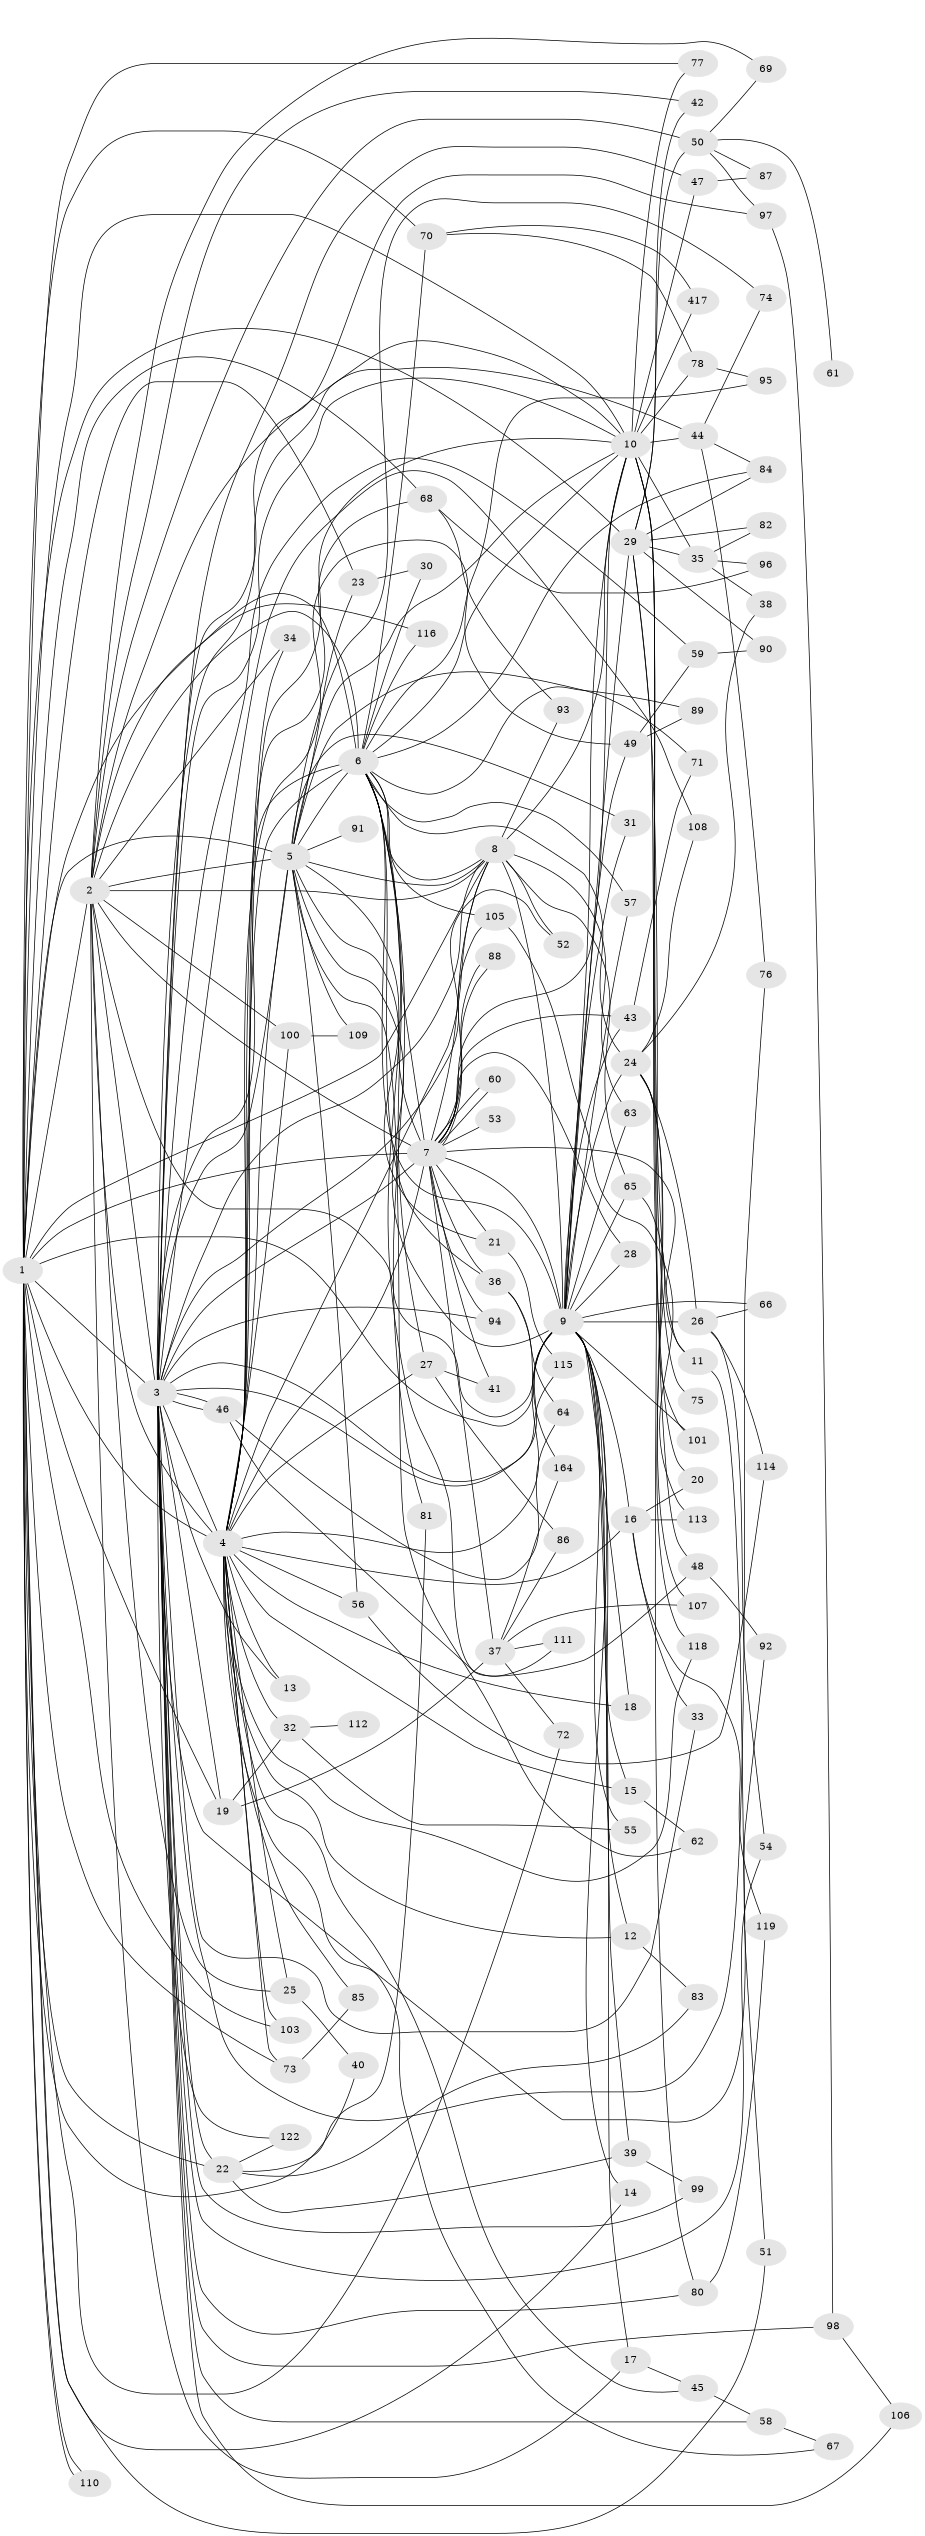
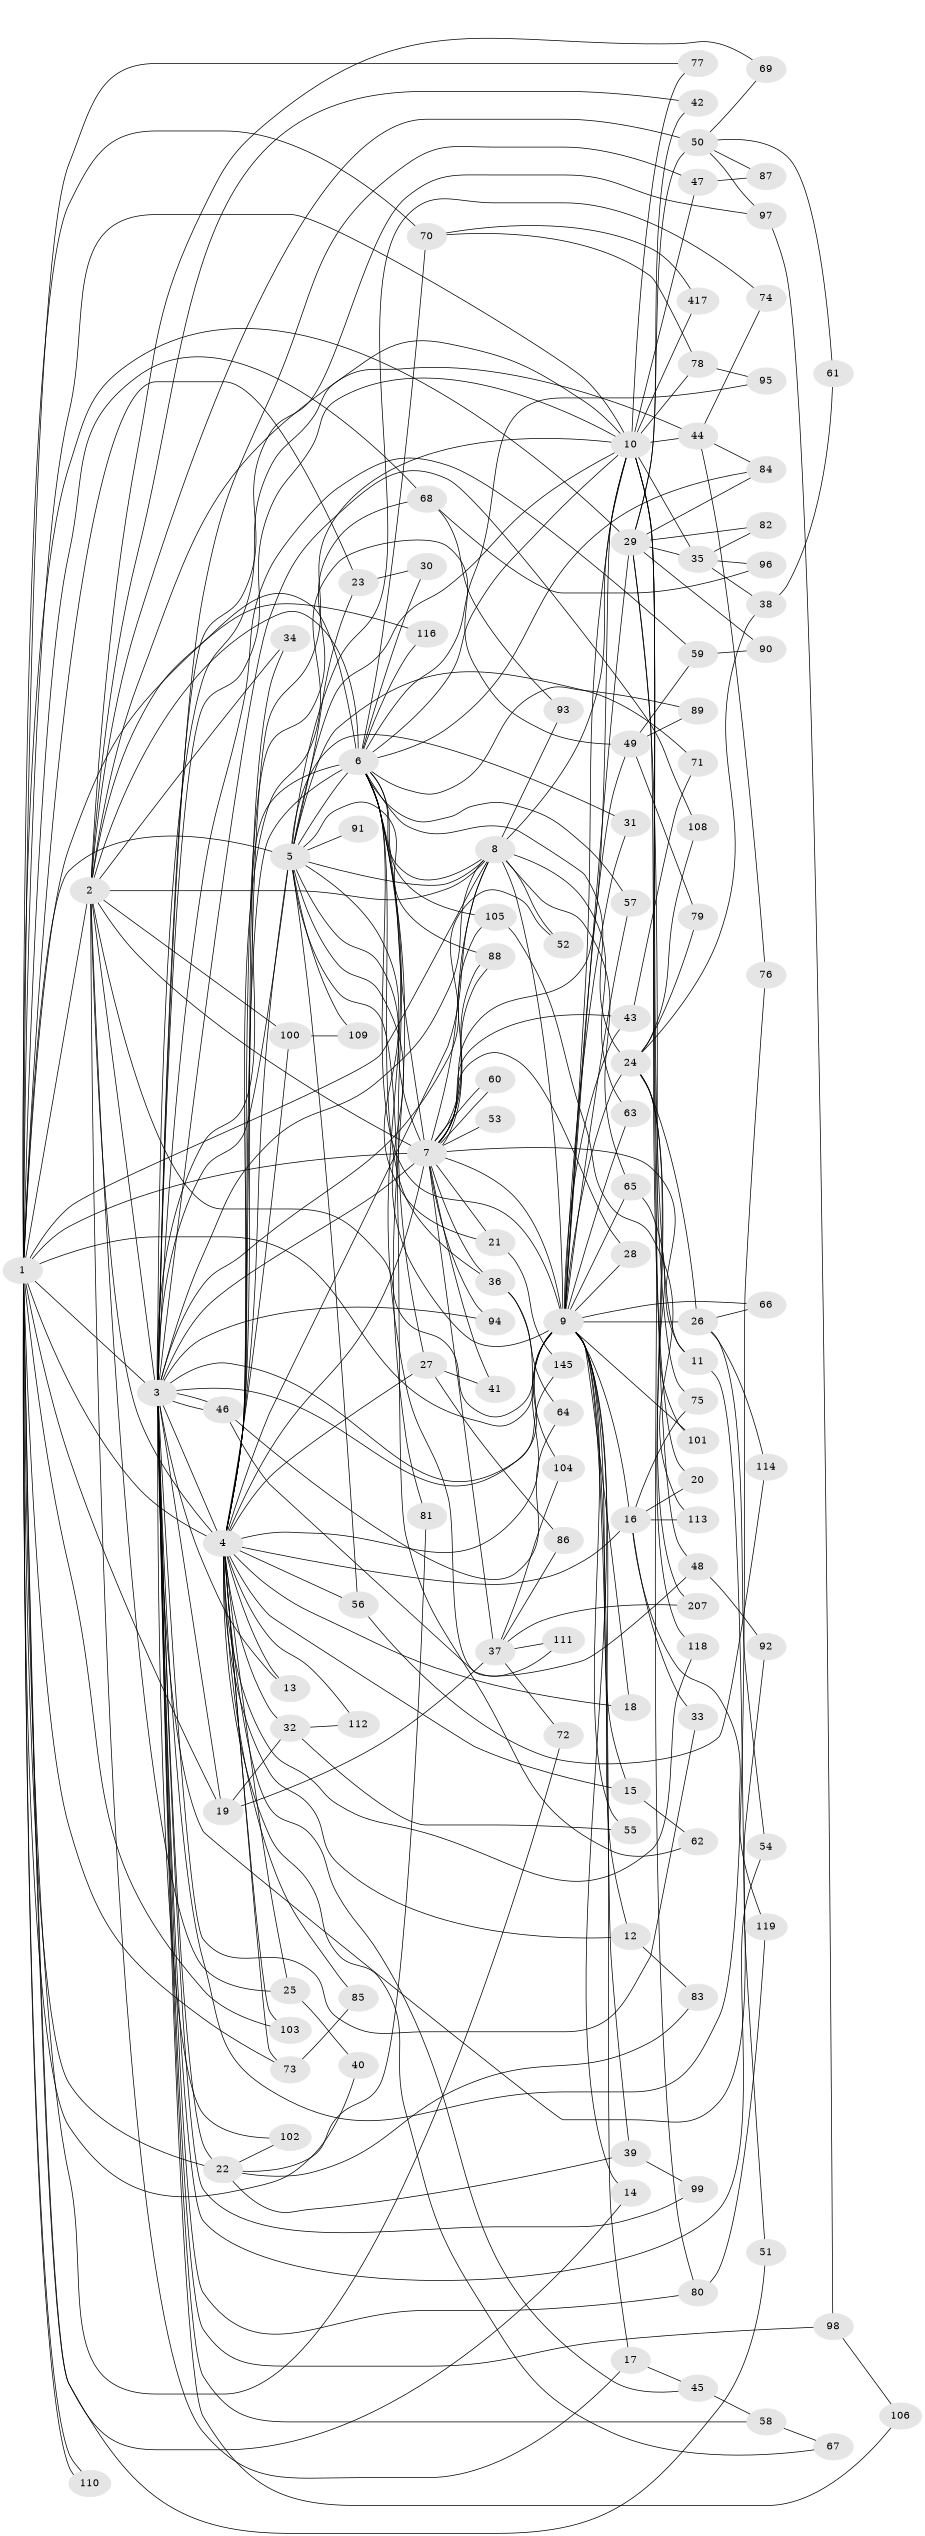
edge "61" -- "38": added
edge "5" -- "2": now "5" -- "88"
node "79": added
node "115": label "115" -> "145"
node "164": label "164" -> "104"
edge "75" -- "16": added
node "107": label "107" -> "207"
edge "4" -- "112": added
node "122": label "122" -> "102"
